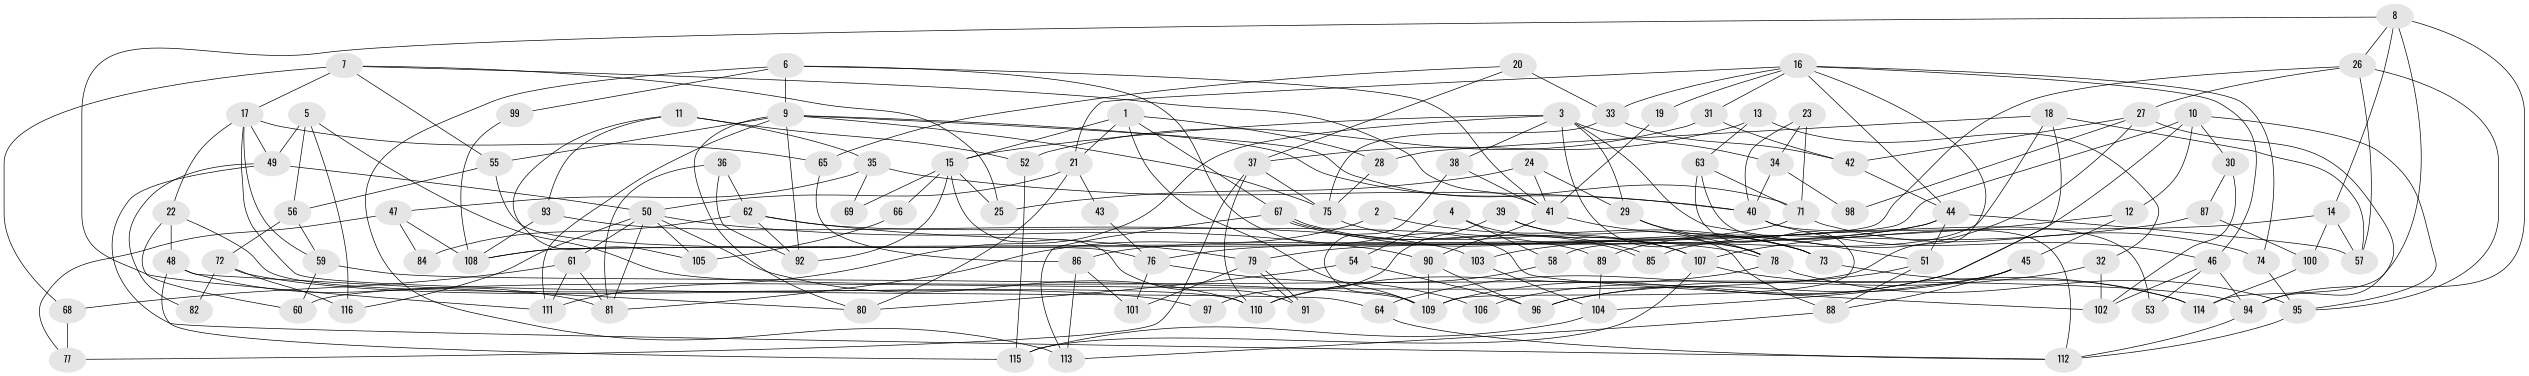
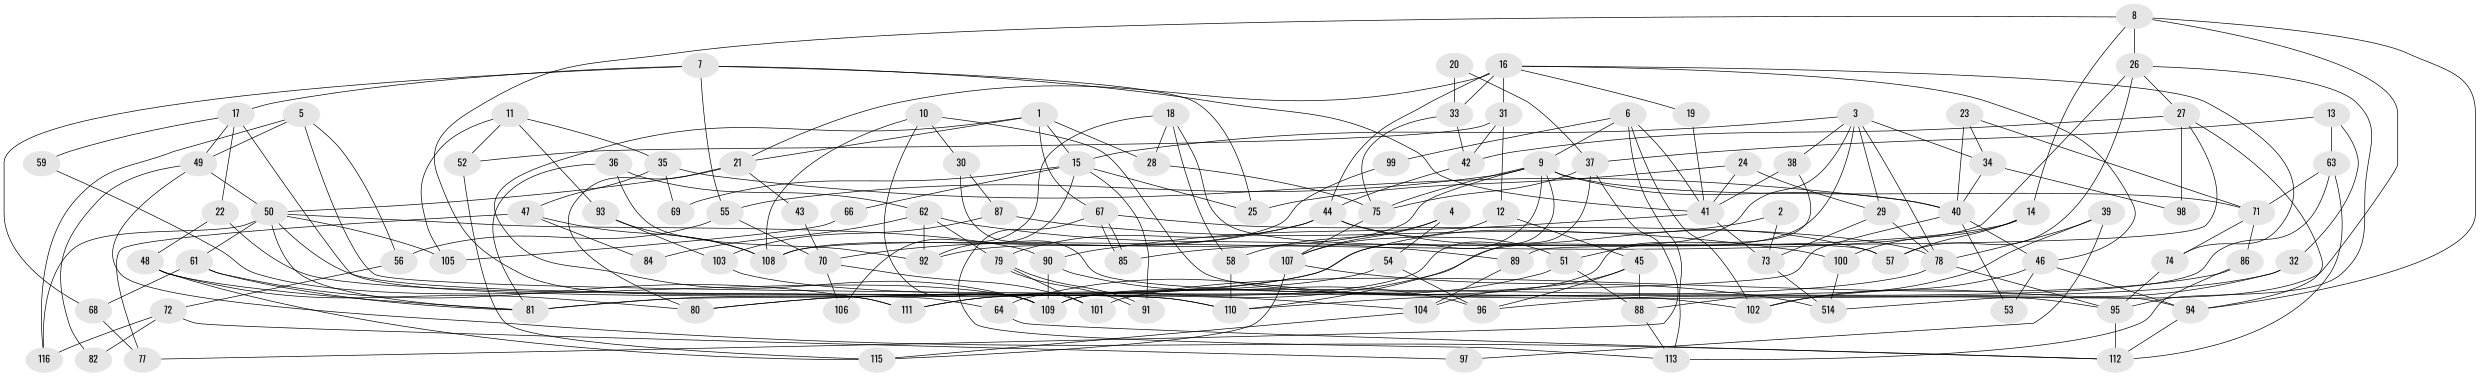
node "65": removed
edge "10" -- "12": now "31" -- "12"
edge "56" -- "59": removed
node "76": label "76" -> "70"
edge "40" -- "81": added
node "60": removed
node "114": label "114" -> "514"
